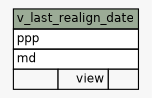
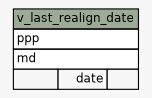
node "v_last_realign_date": text "view" -> "date"
